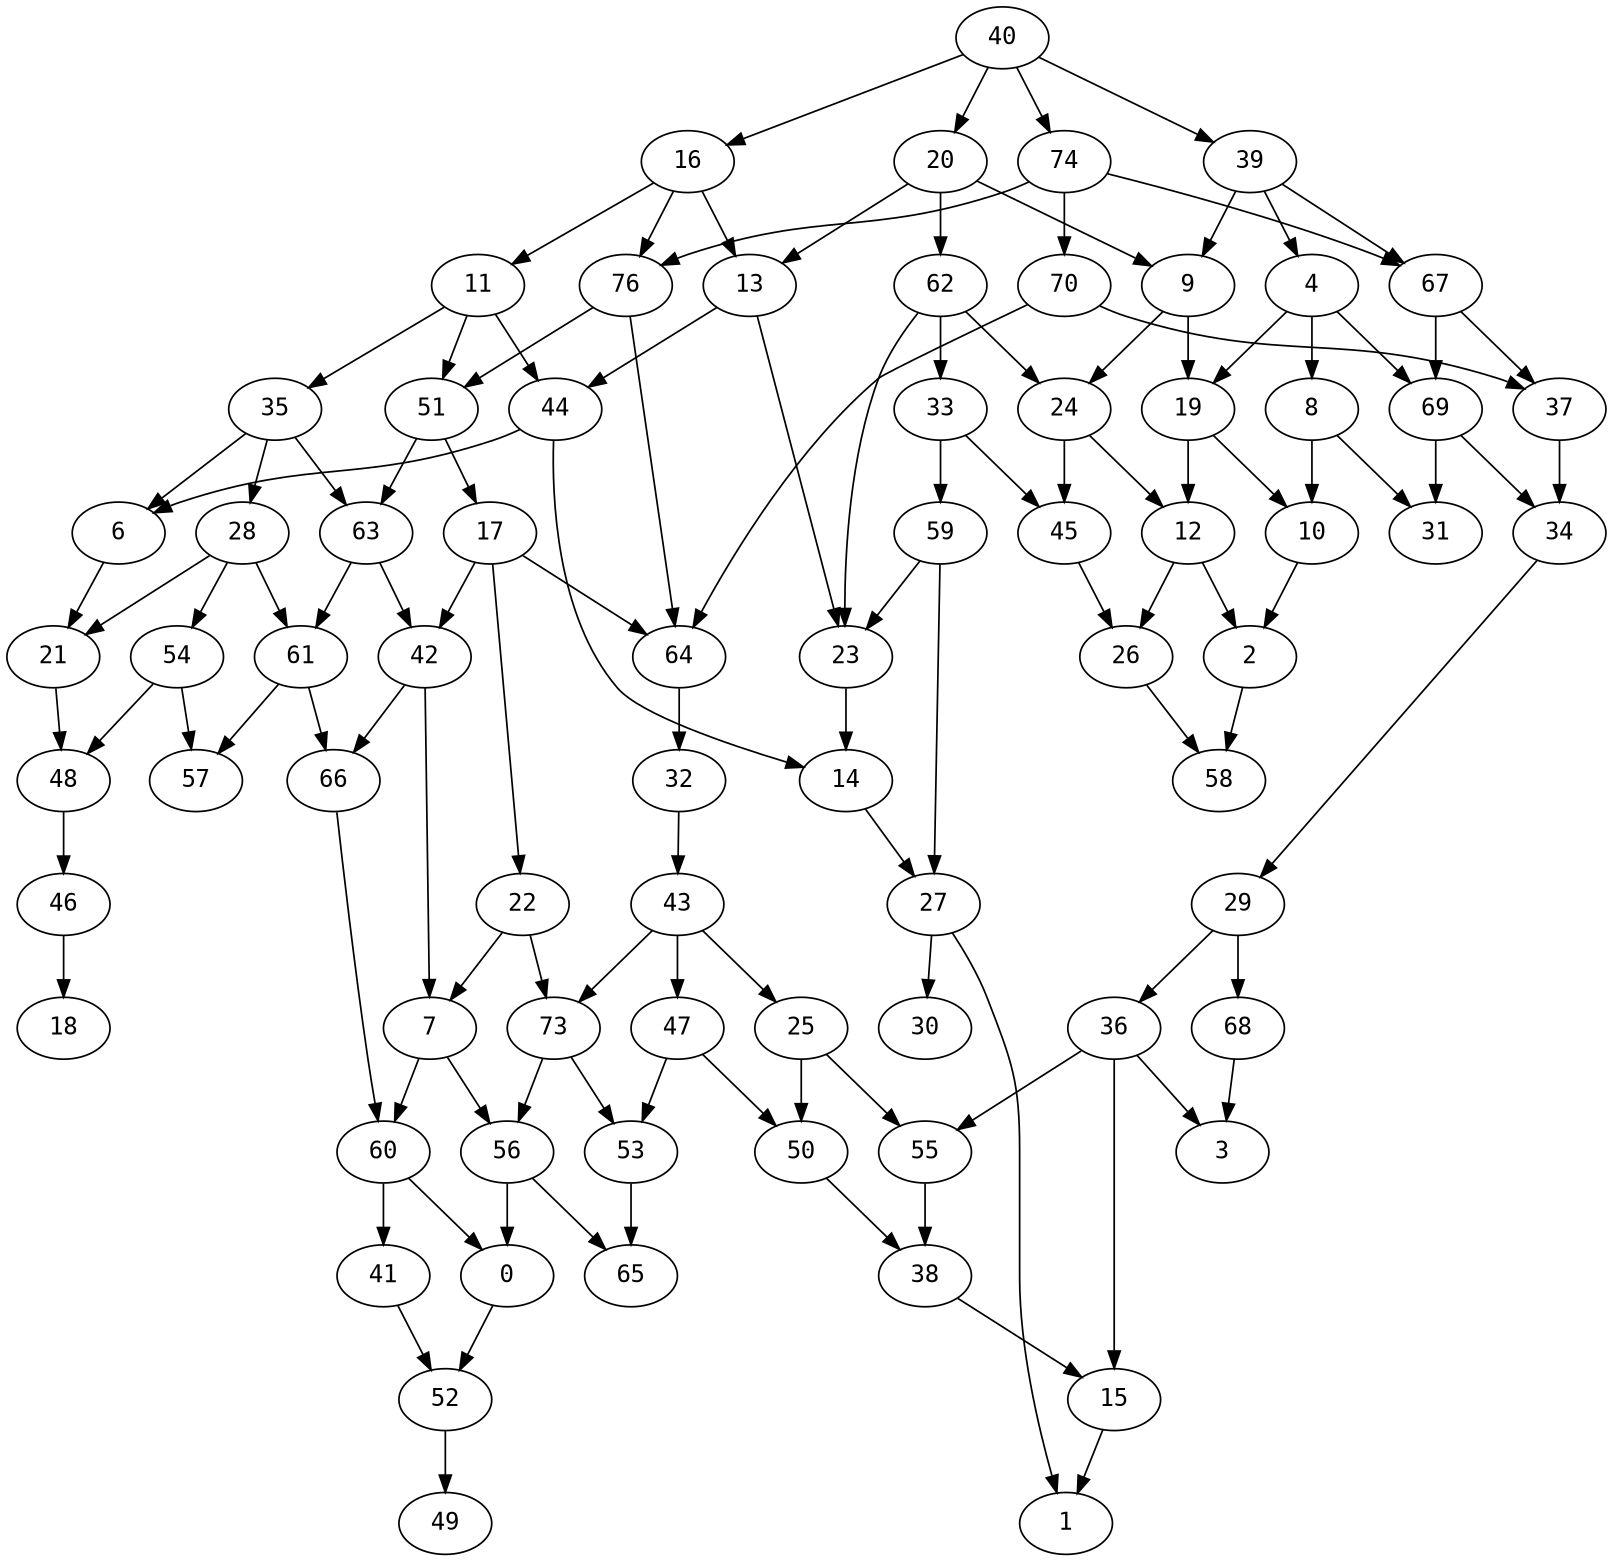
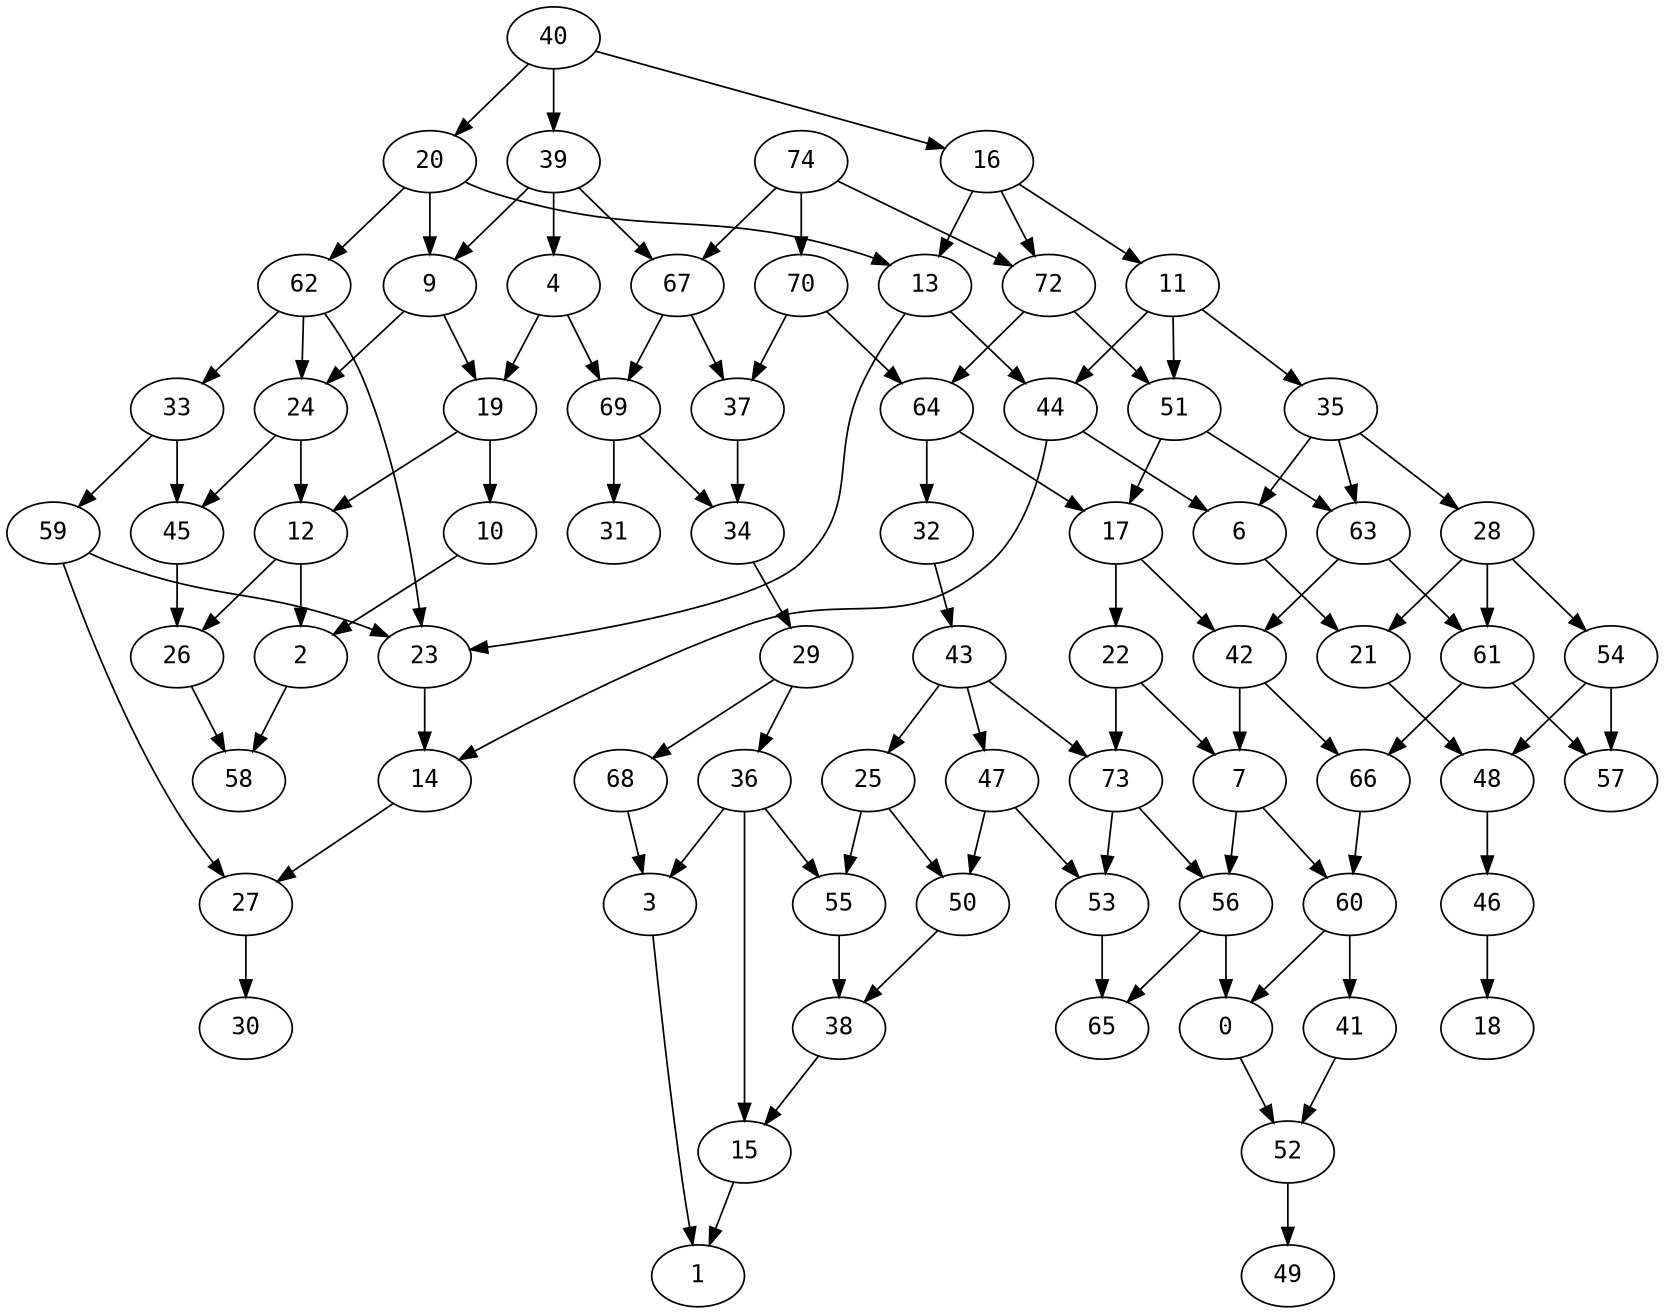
edge "40" -> "74": removed
node "76": label "76" -> "72"
node "8": removed
edge "17" -> "64": reversed
edge "27" -> "1": now "3" -> "1"
